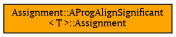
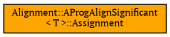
node "Assignment::AProgAlignSignificant < T >::Assignment": label "Assignment::AProgAlignSignificant < T >::Assignment" -> "Alignment::AProgAlignSignificant < T >::Assignment"
